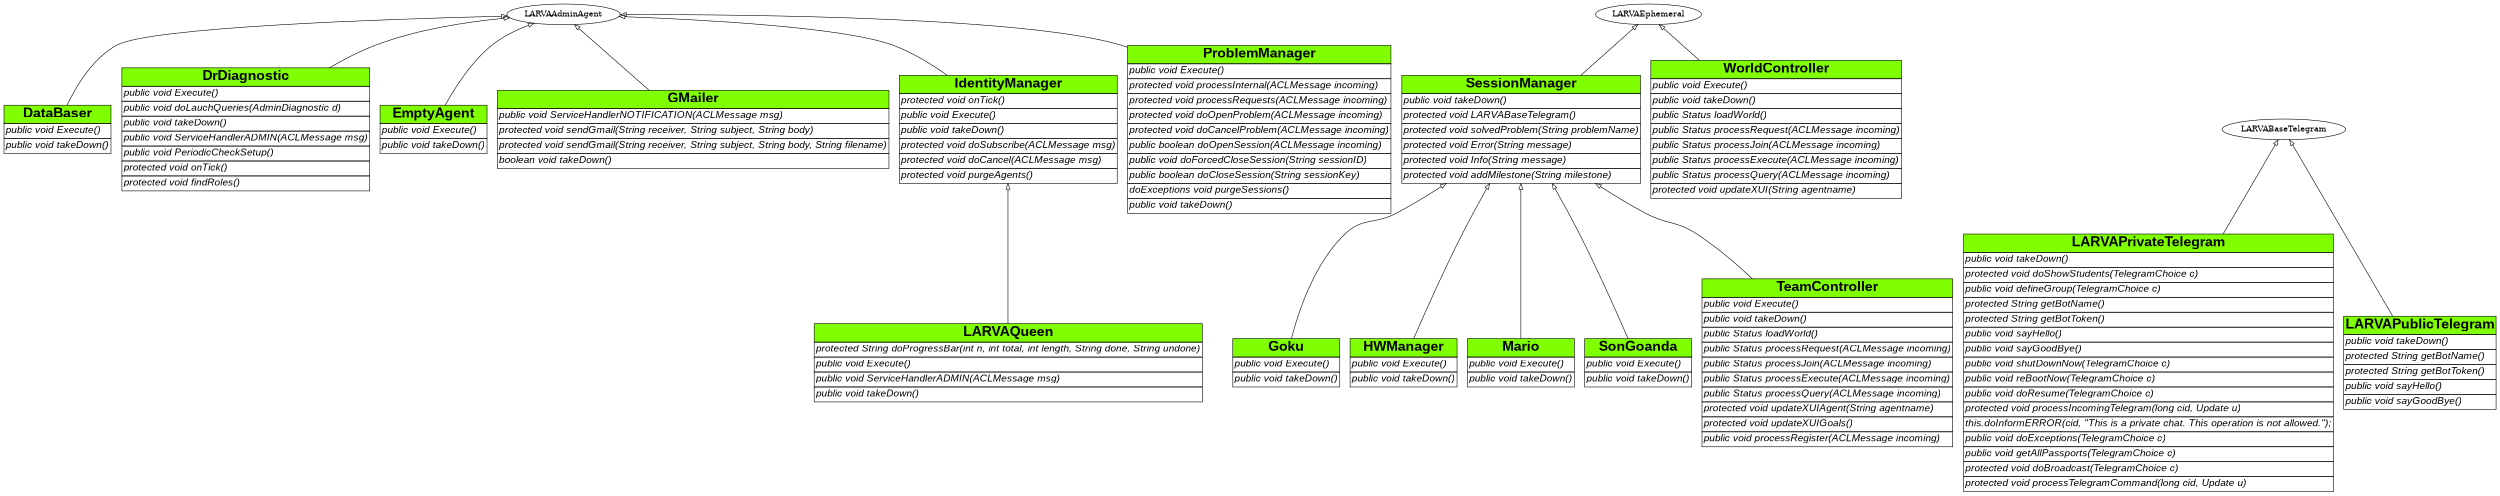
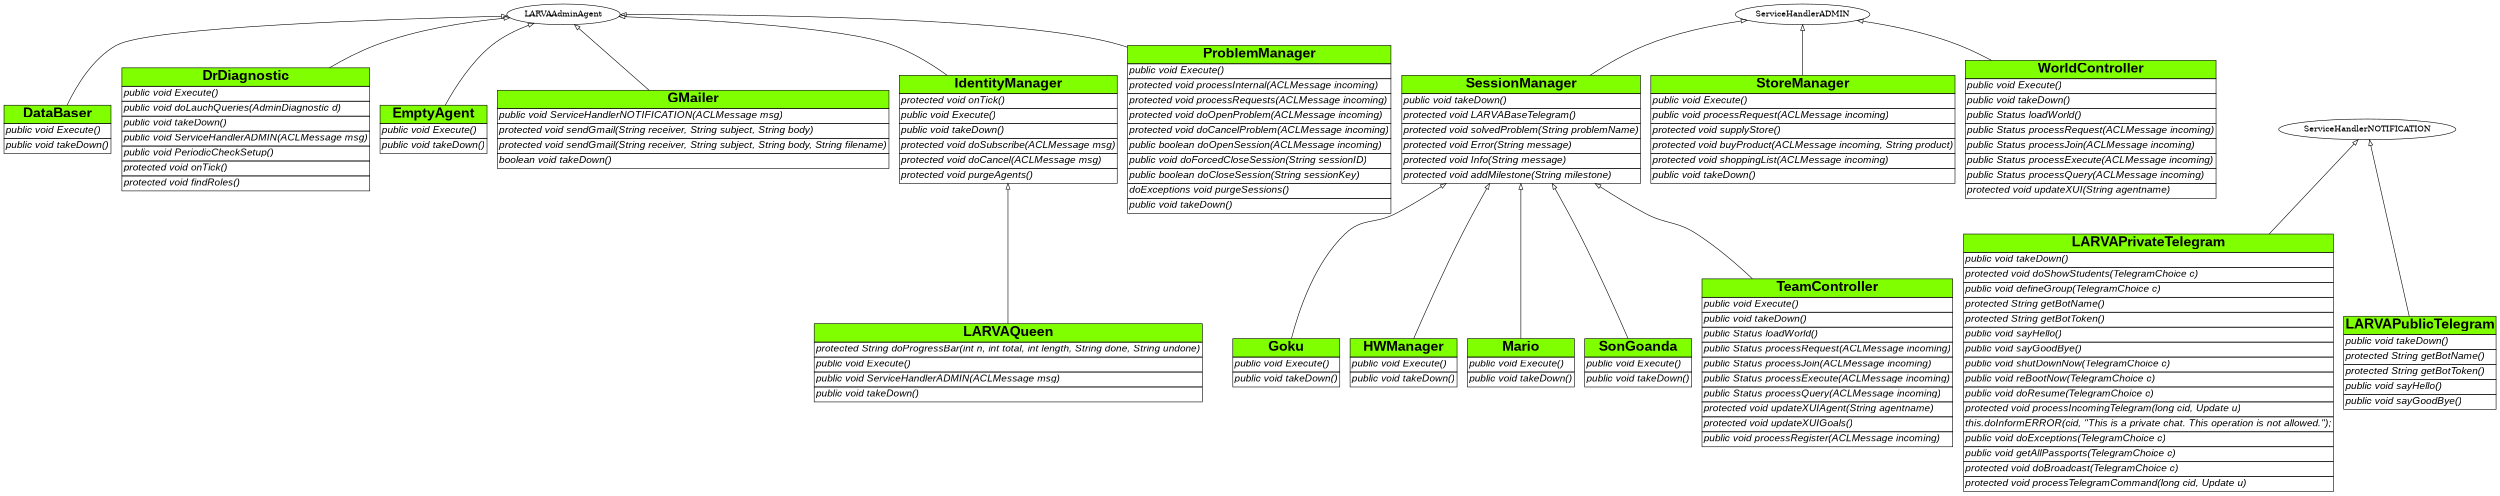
node "LARVAEphemeral": label "LARVAEphemeral" -> "ServiceHandlerADMIN"
node "StoreManager": added
node "LARVABaseTelegram": label "LARVABaseTelegram" -> "ServiceHandlerNOTIFICATION"
